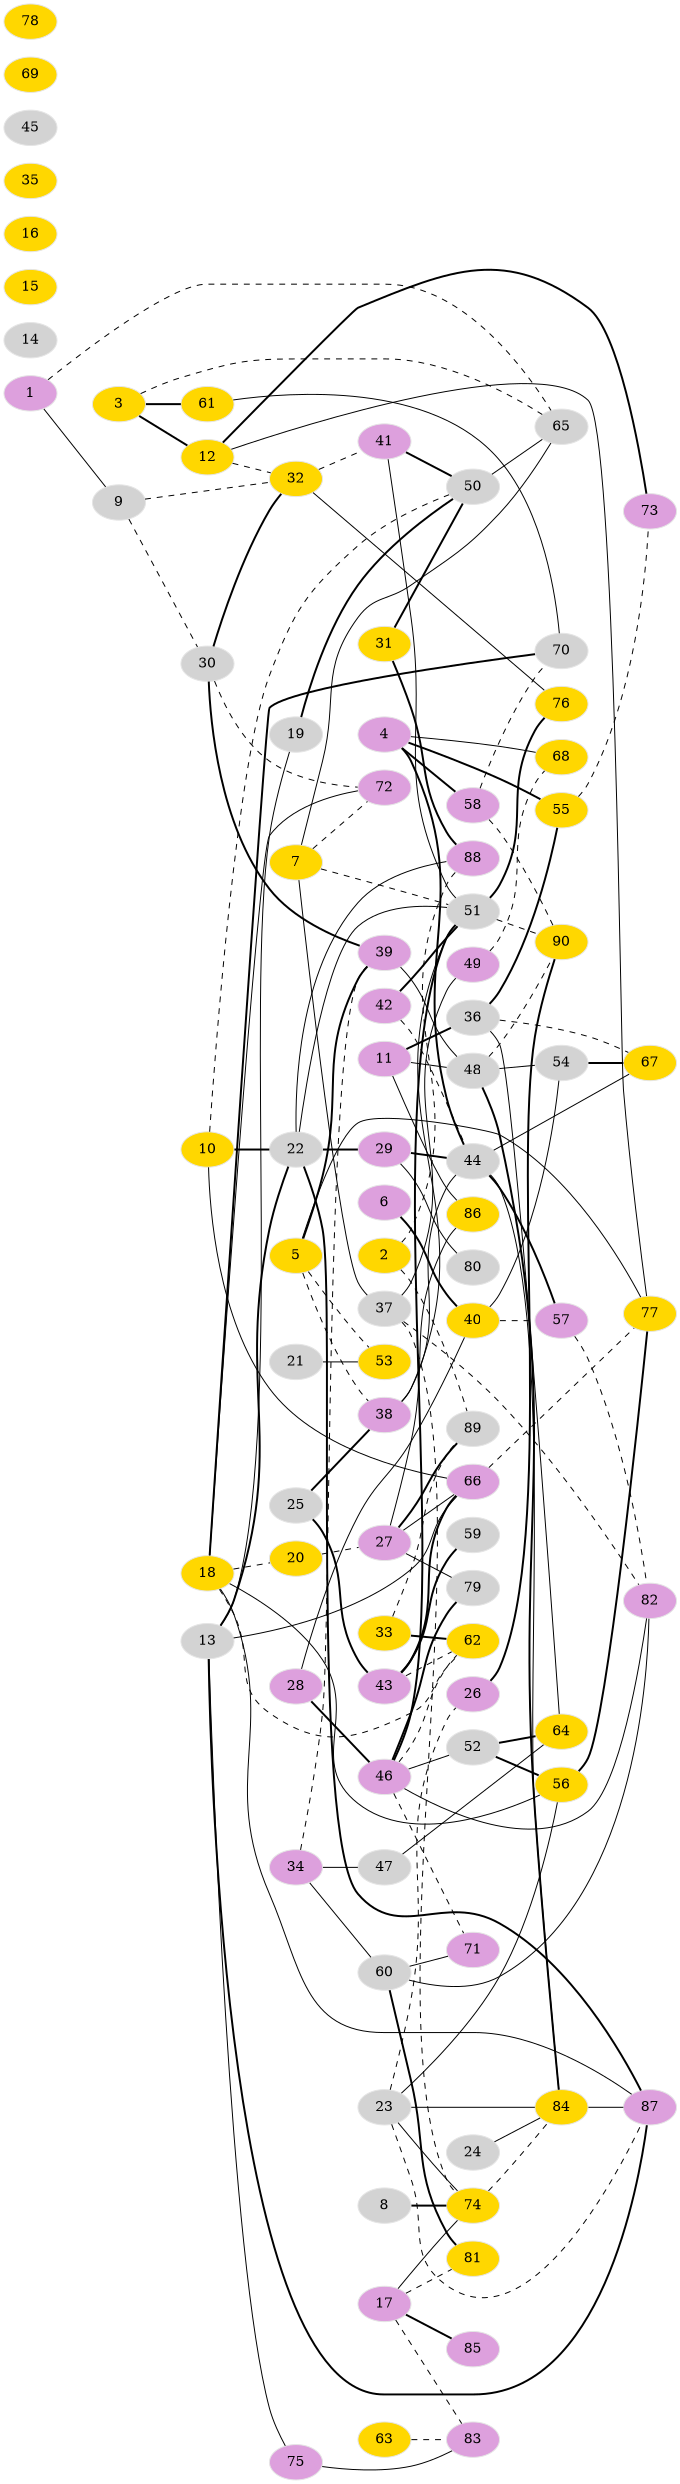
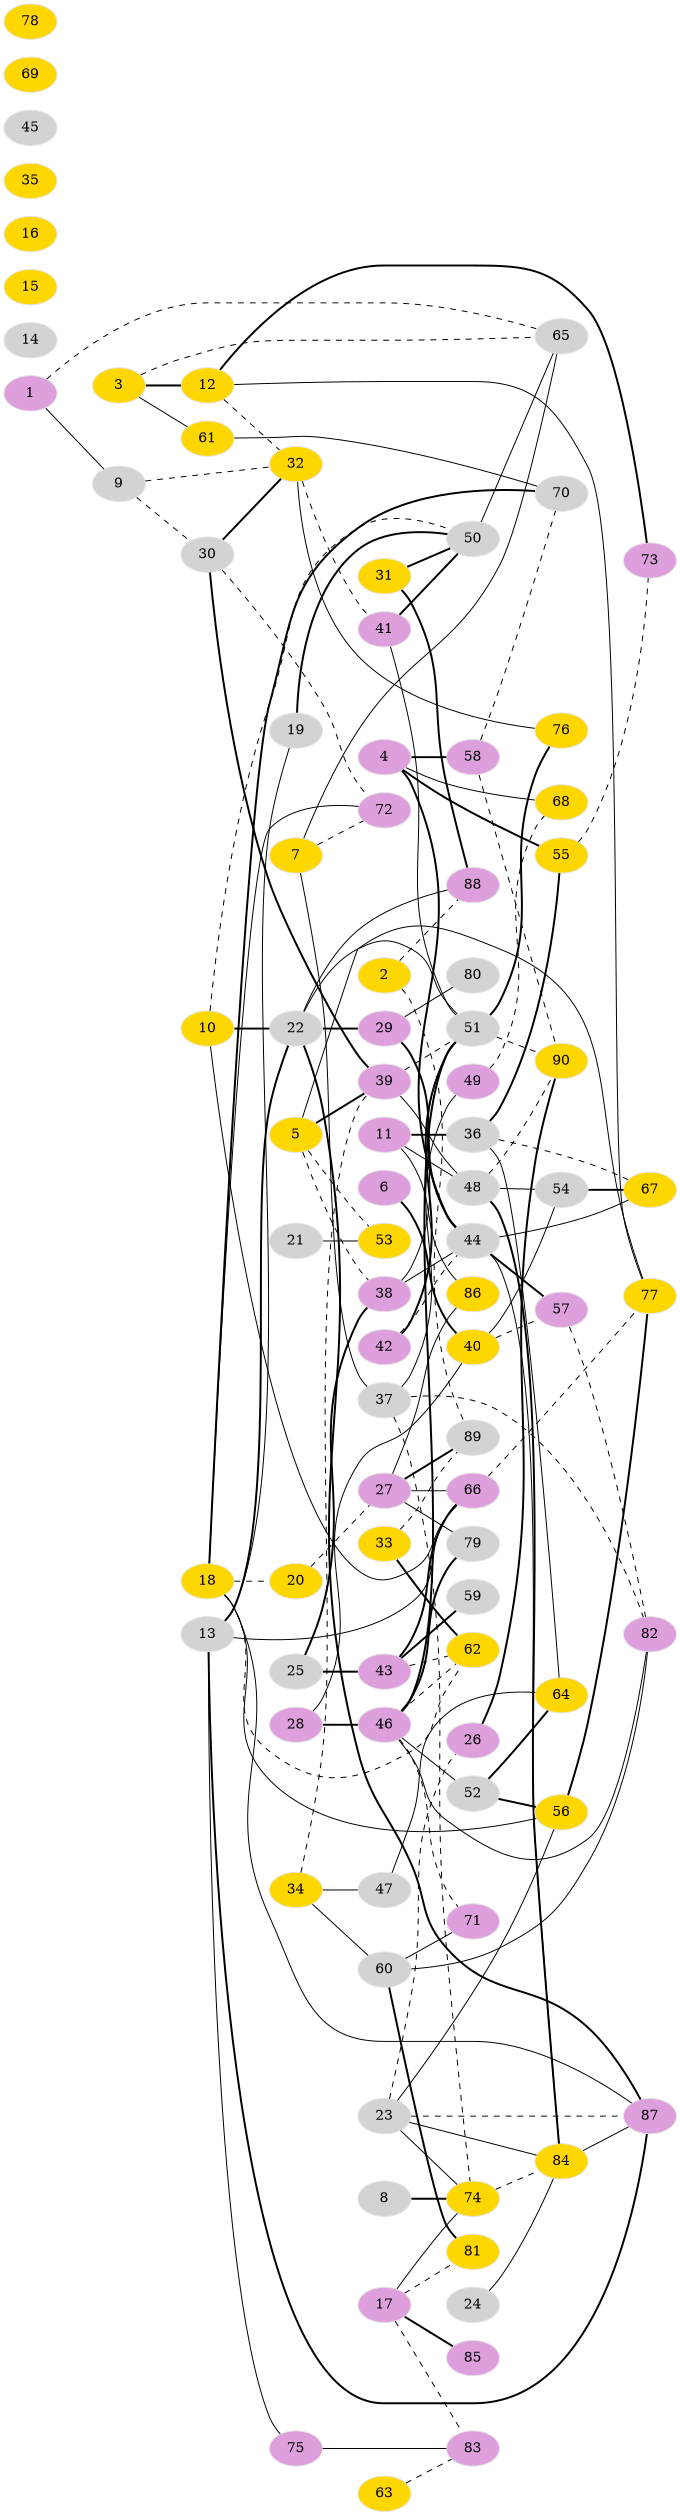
edge "3" -- "61": style bold -> solid
edge "7" -- "51": now "39" -- "51"
node "34": fillcolor plum -> gold
